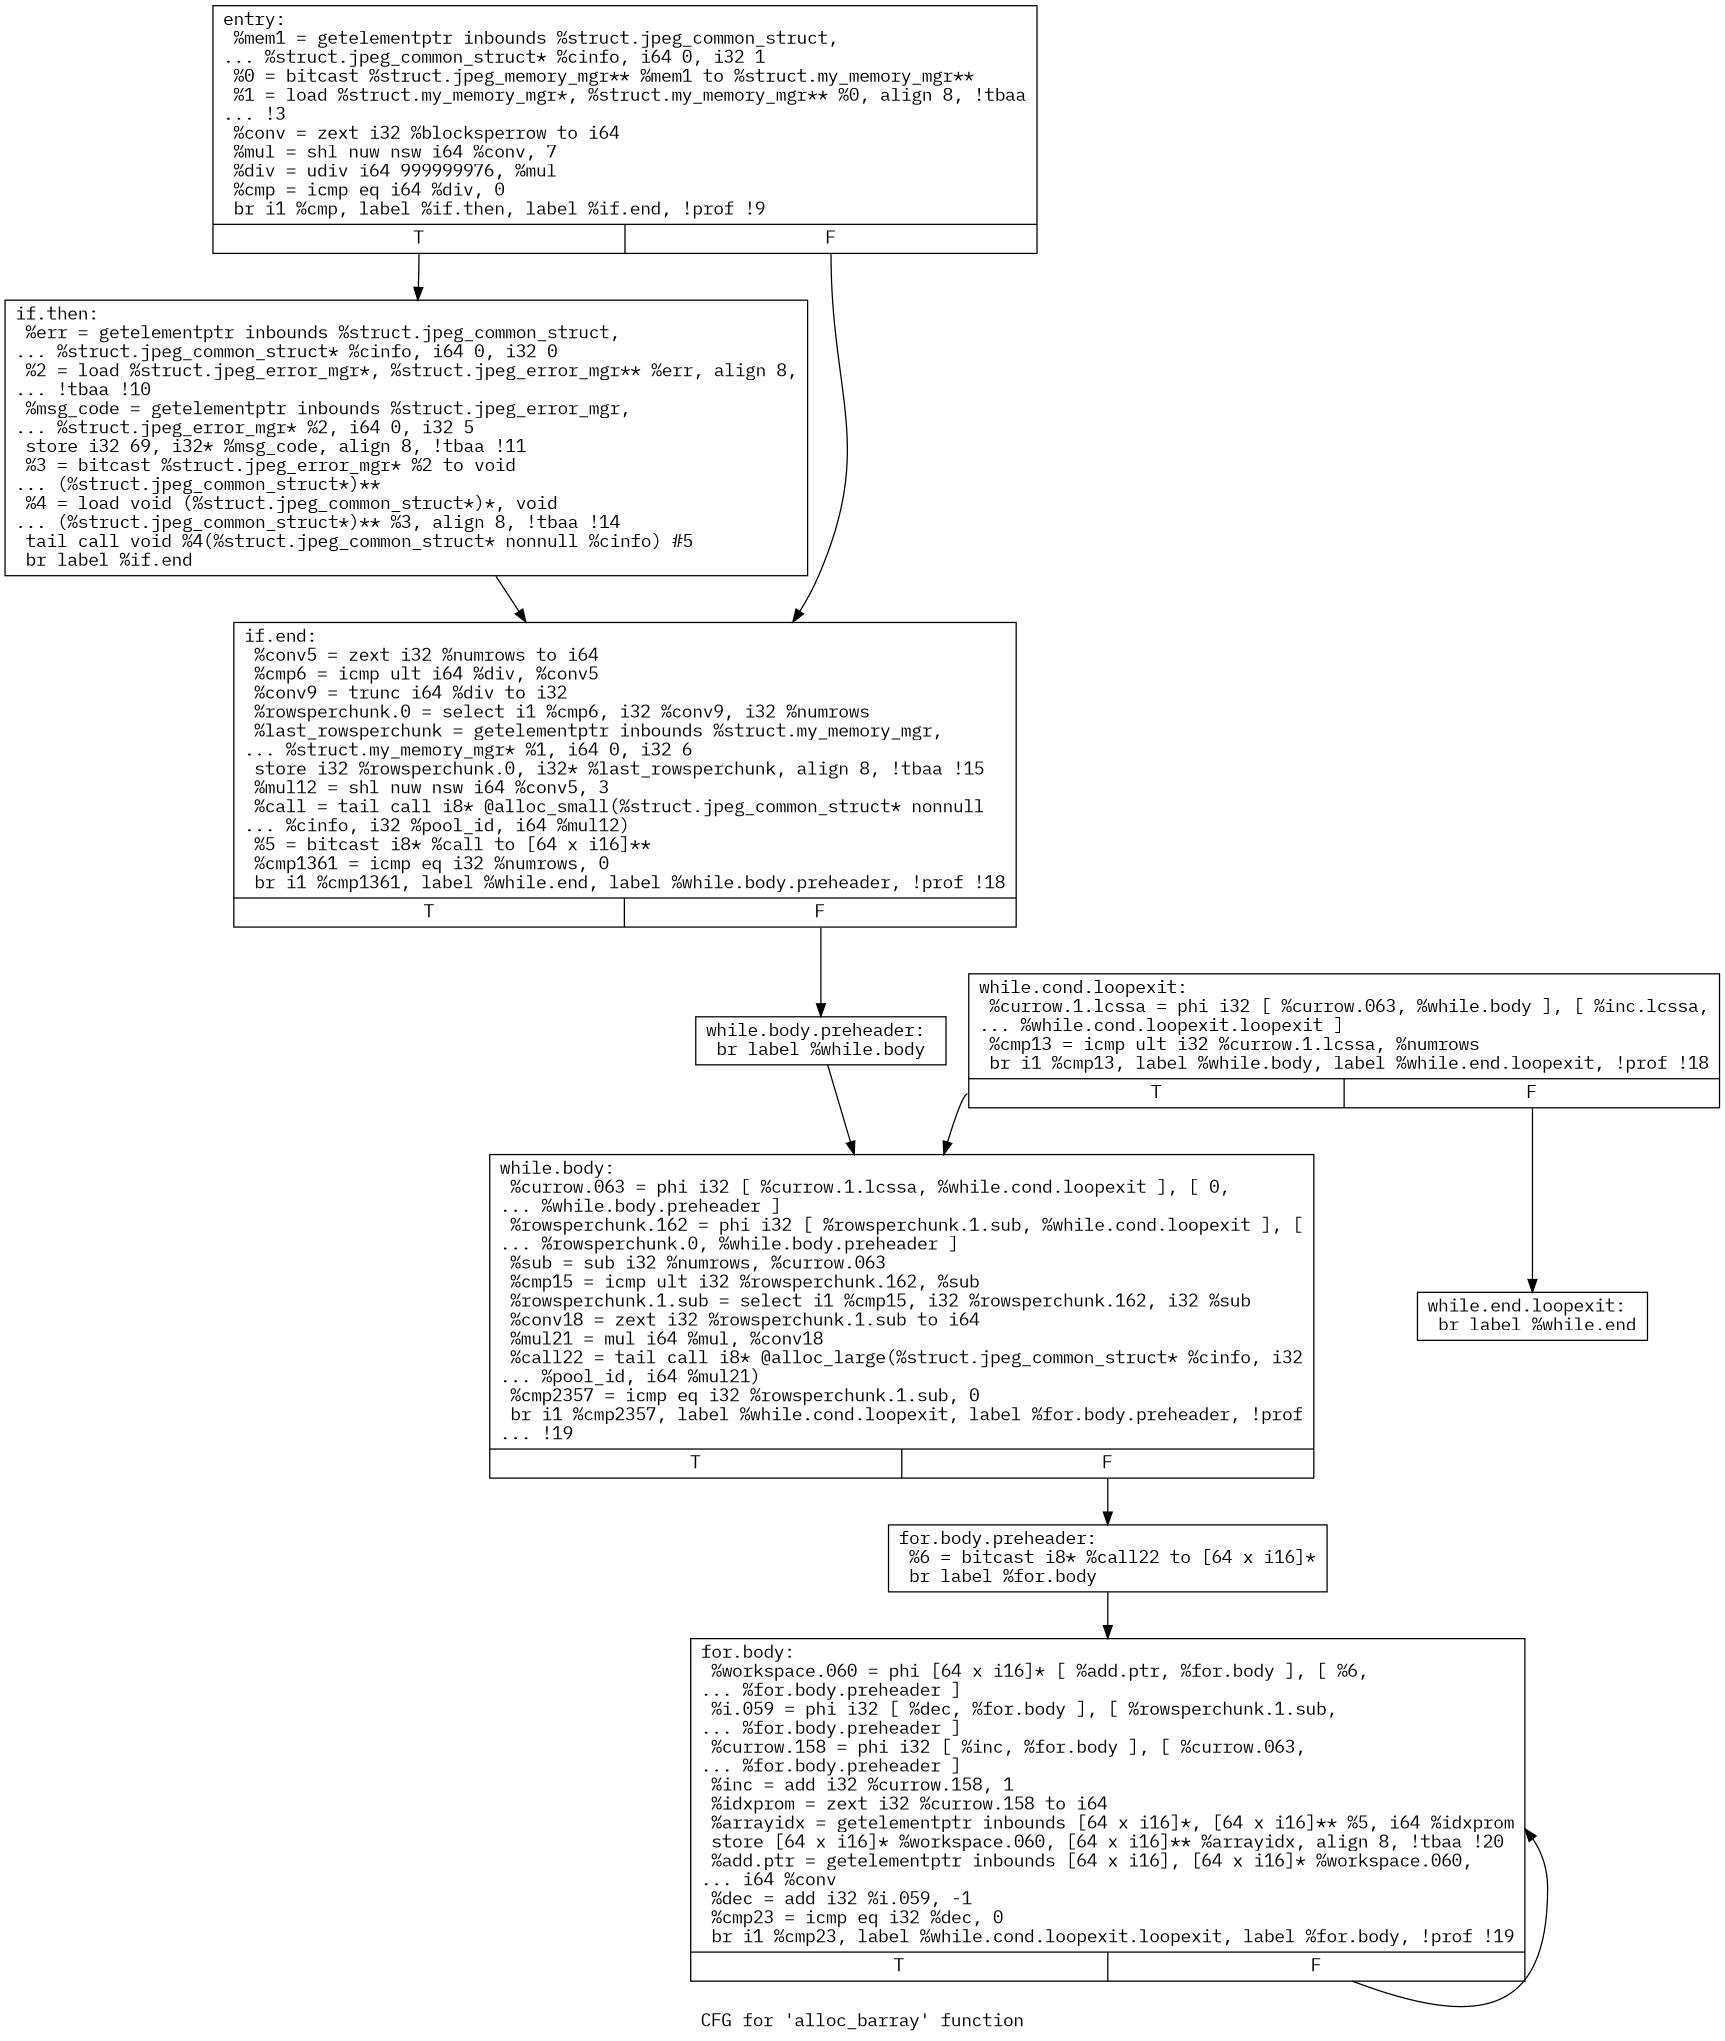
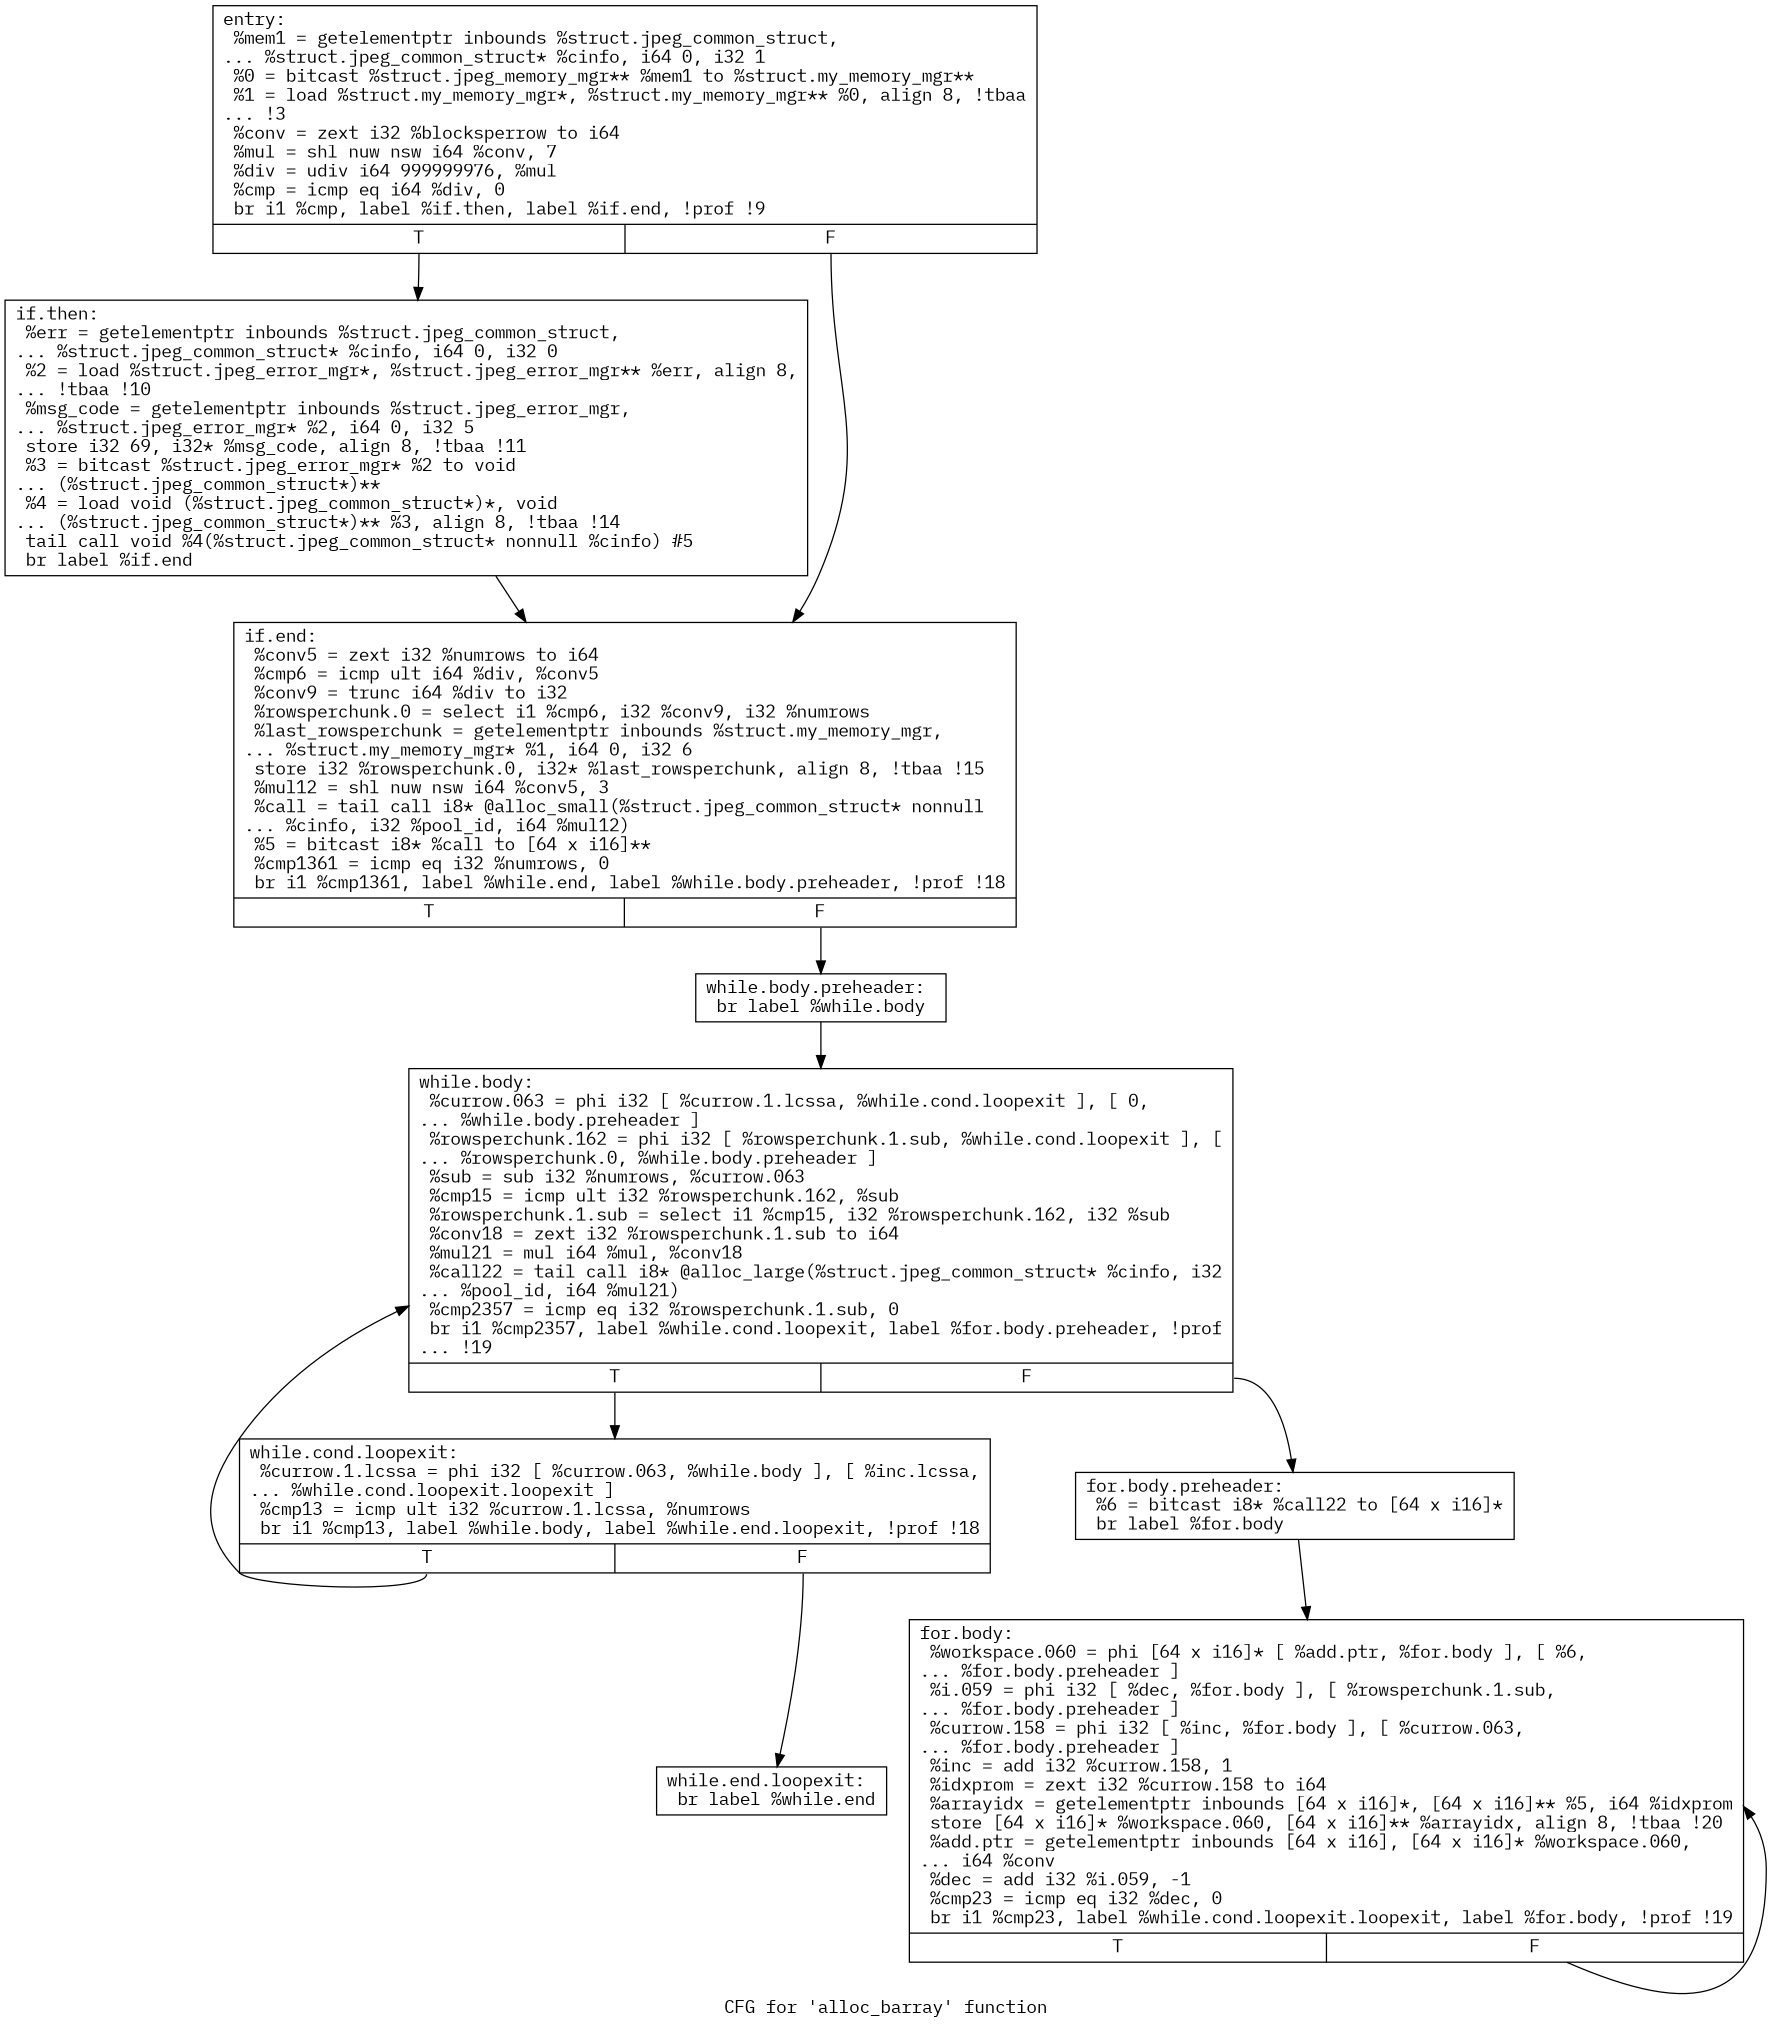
edge "while.body:" -> "while.cond.loopexit:": added
